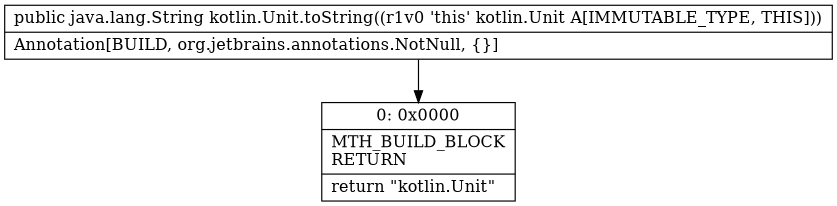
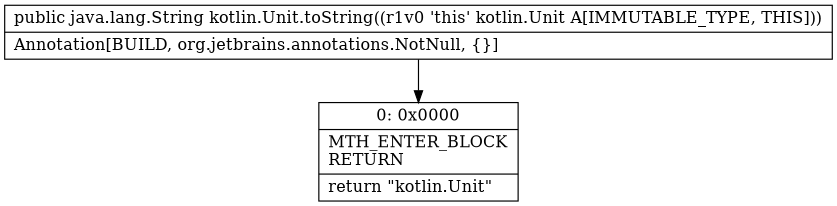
node "0: 0x0000": text "MTH_BUILD_BLOCK" -> "MTH_ENTER_BLOCK"
